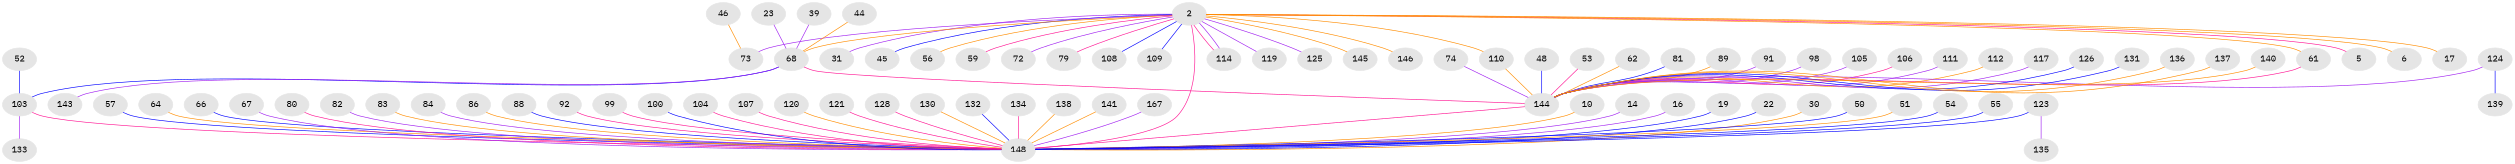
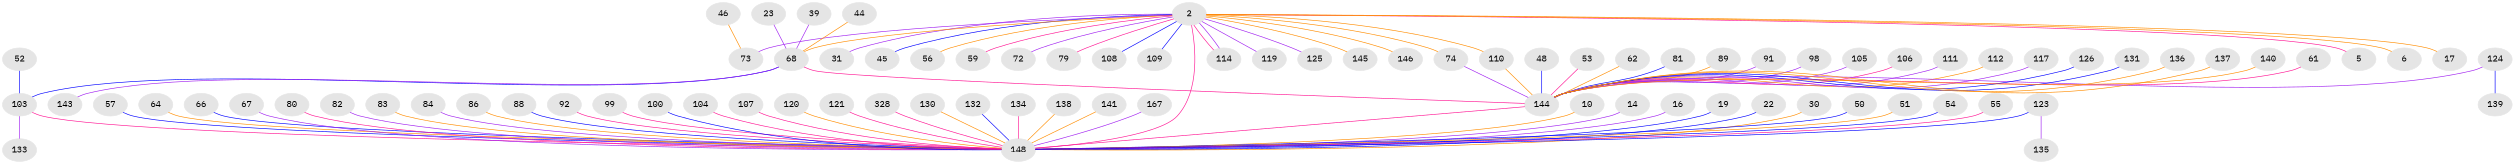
edge "2" -- "61": now "2" -- "74"
node "128": label "128" -> "328"
edge "55" -- "148": color blue -> deeppink
